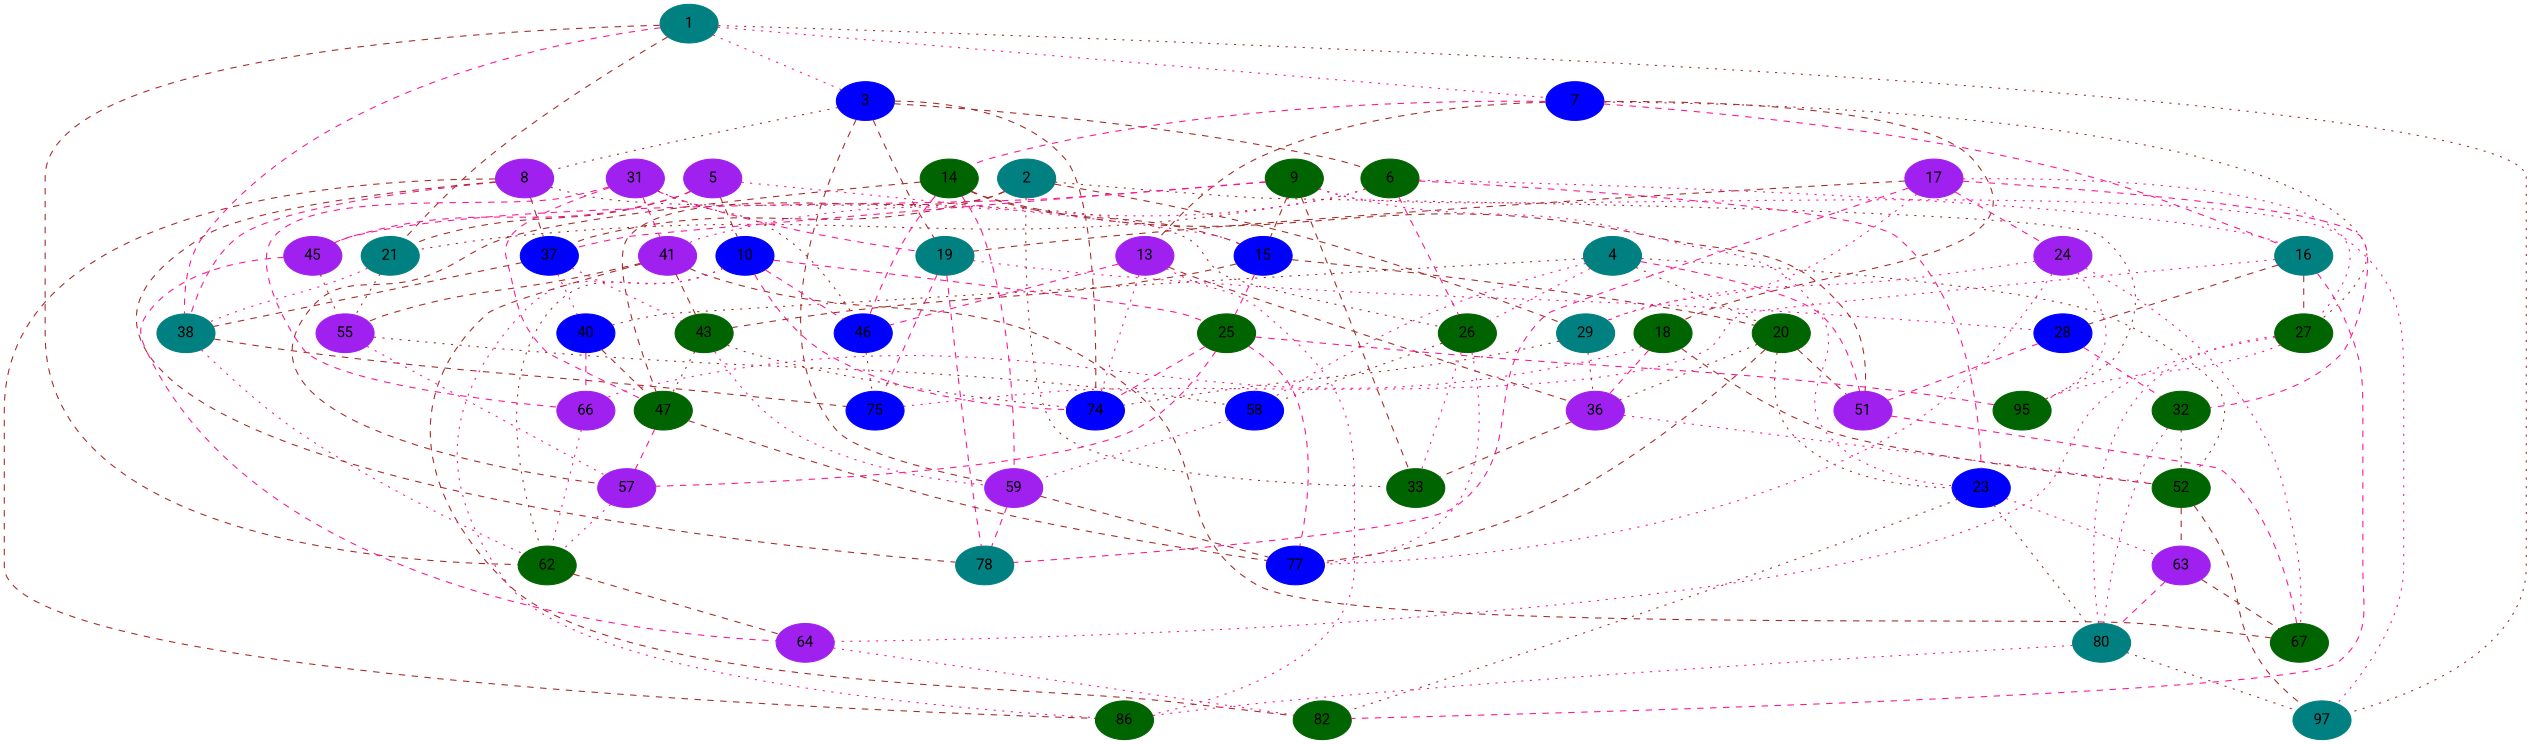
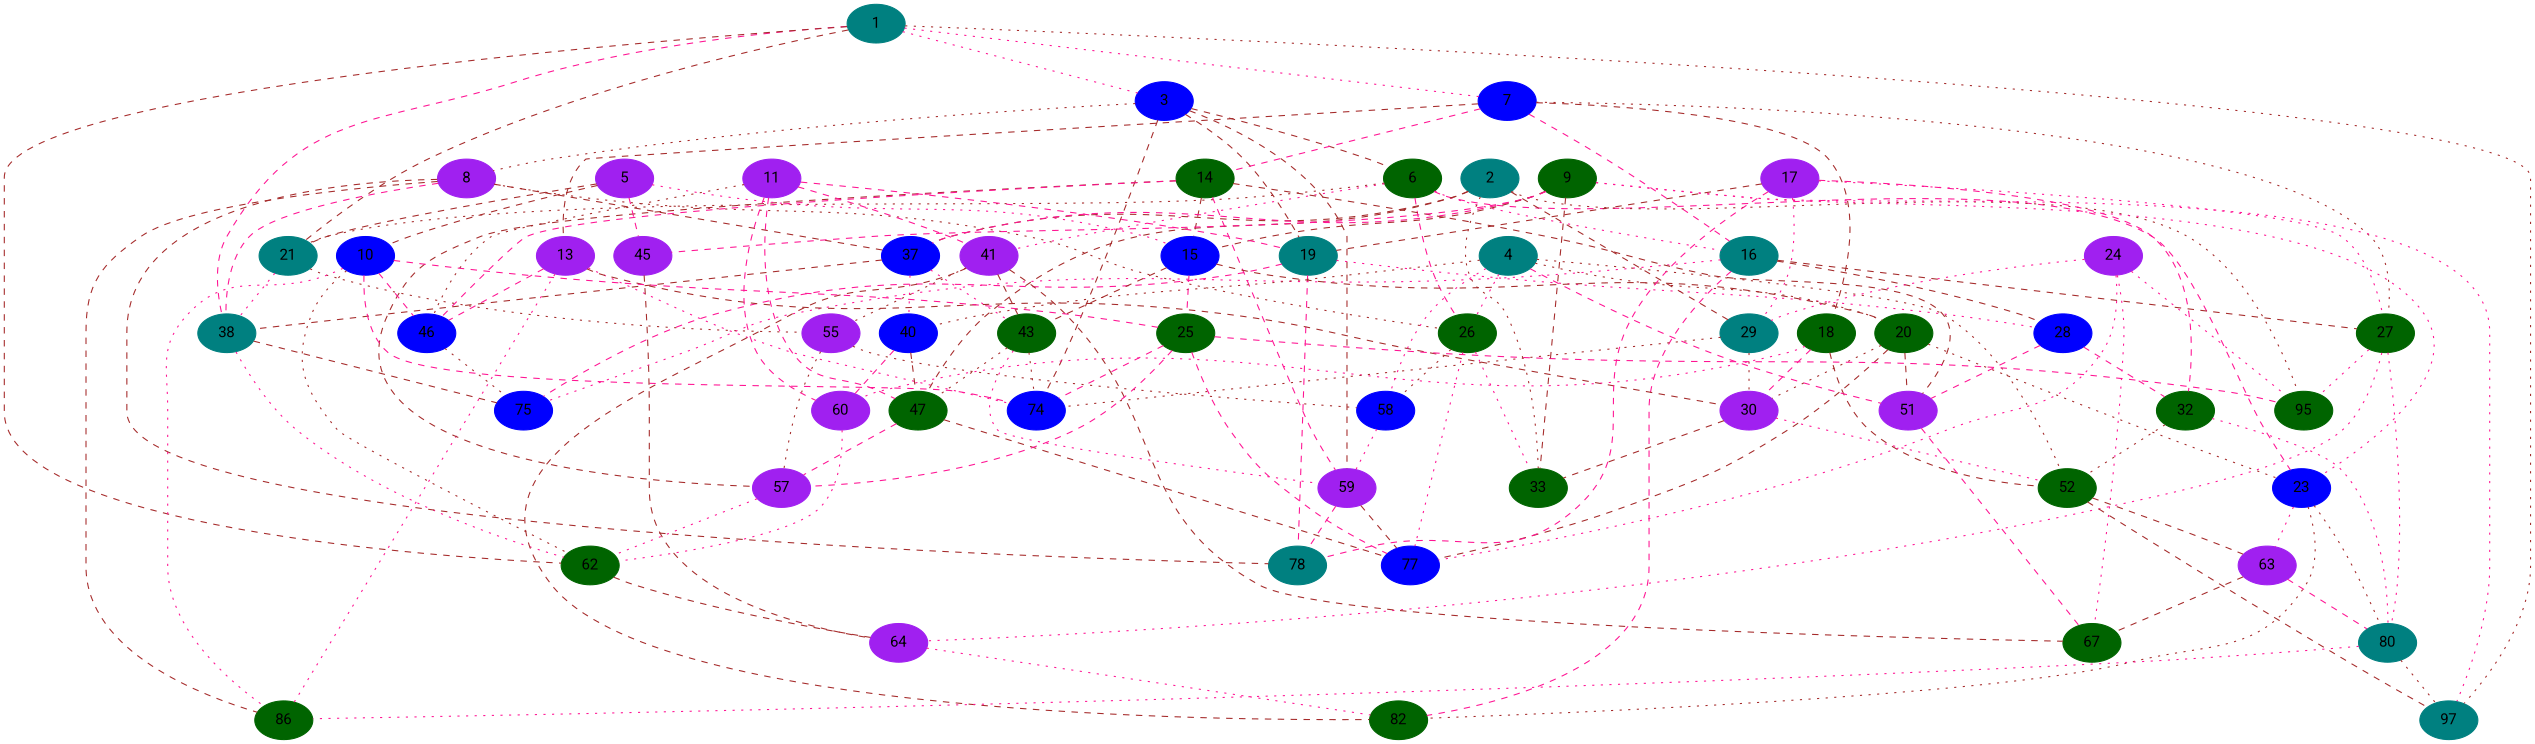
node "31": label "31" -> "11"
edge "17" -- "24": removed
edge "41" -- "55": style dashed -> dotted
edge "45" -- "55": removed
edge "55" -- "57": color deeppink -> brown
node "66": label "66" -> "60"
node "36": label "36" -> "30"
edge "45" -- "64": color deeppink -> brown
